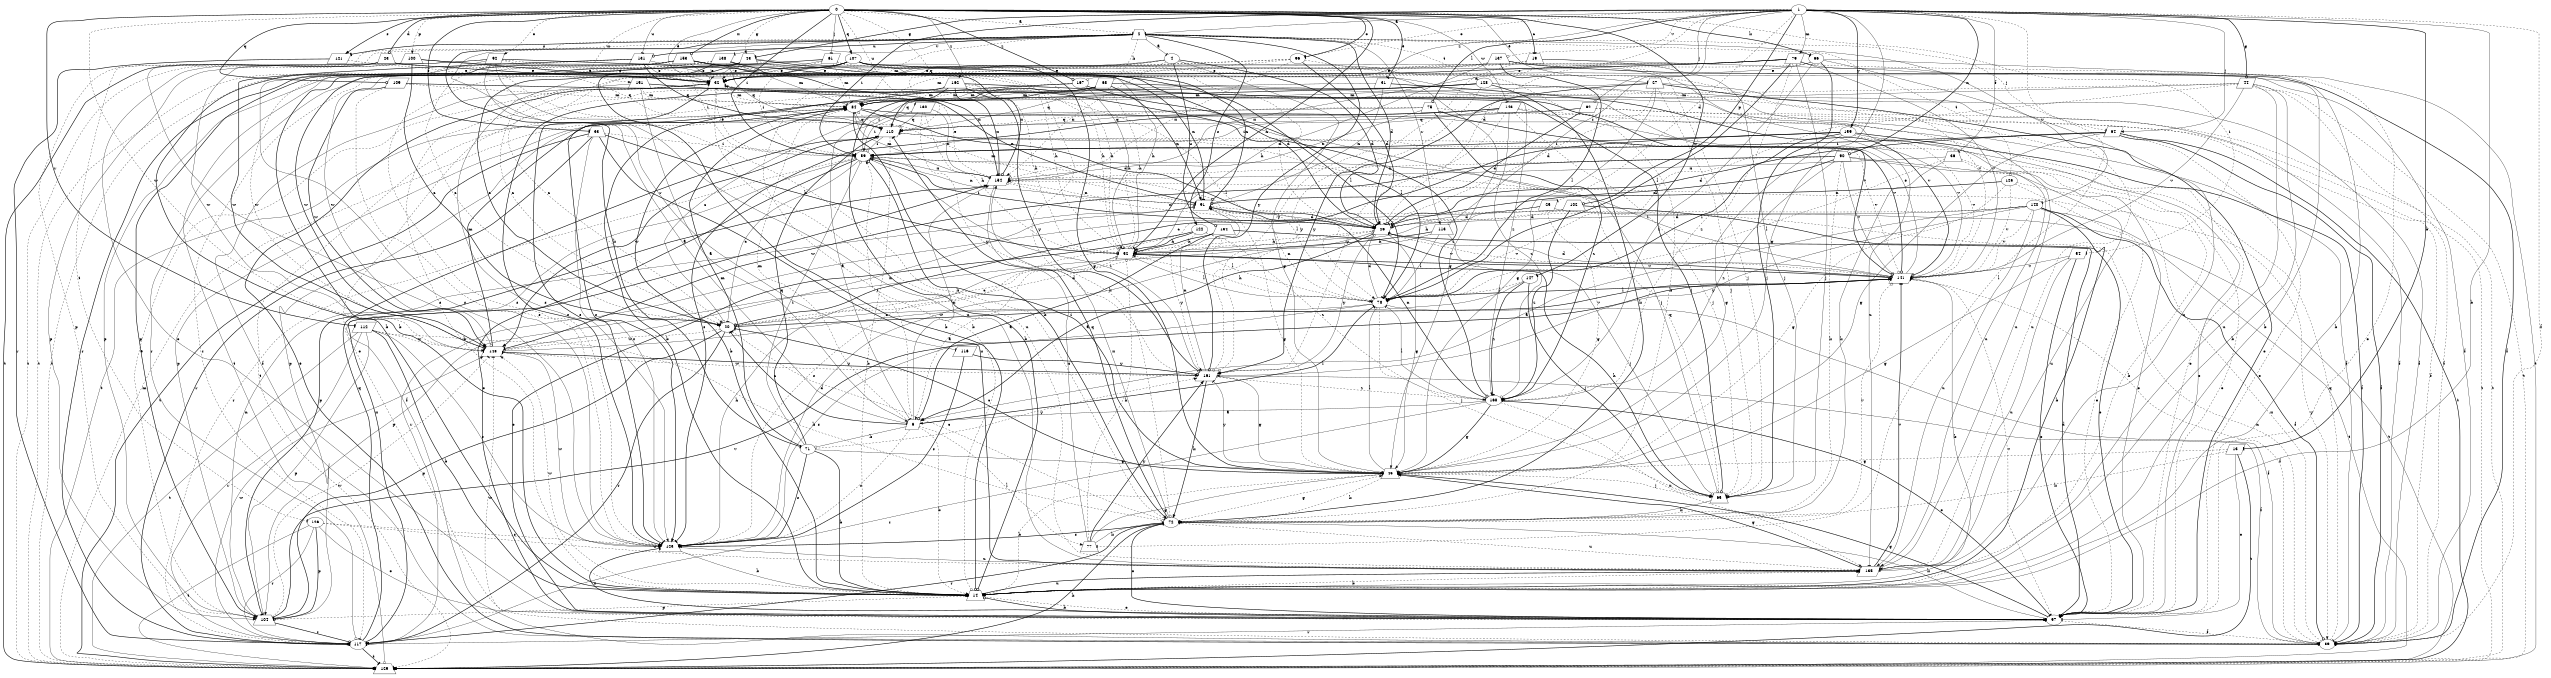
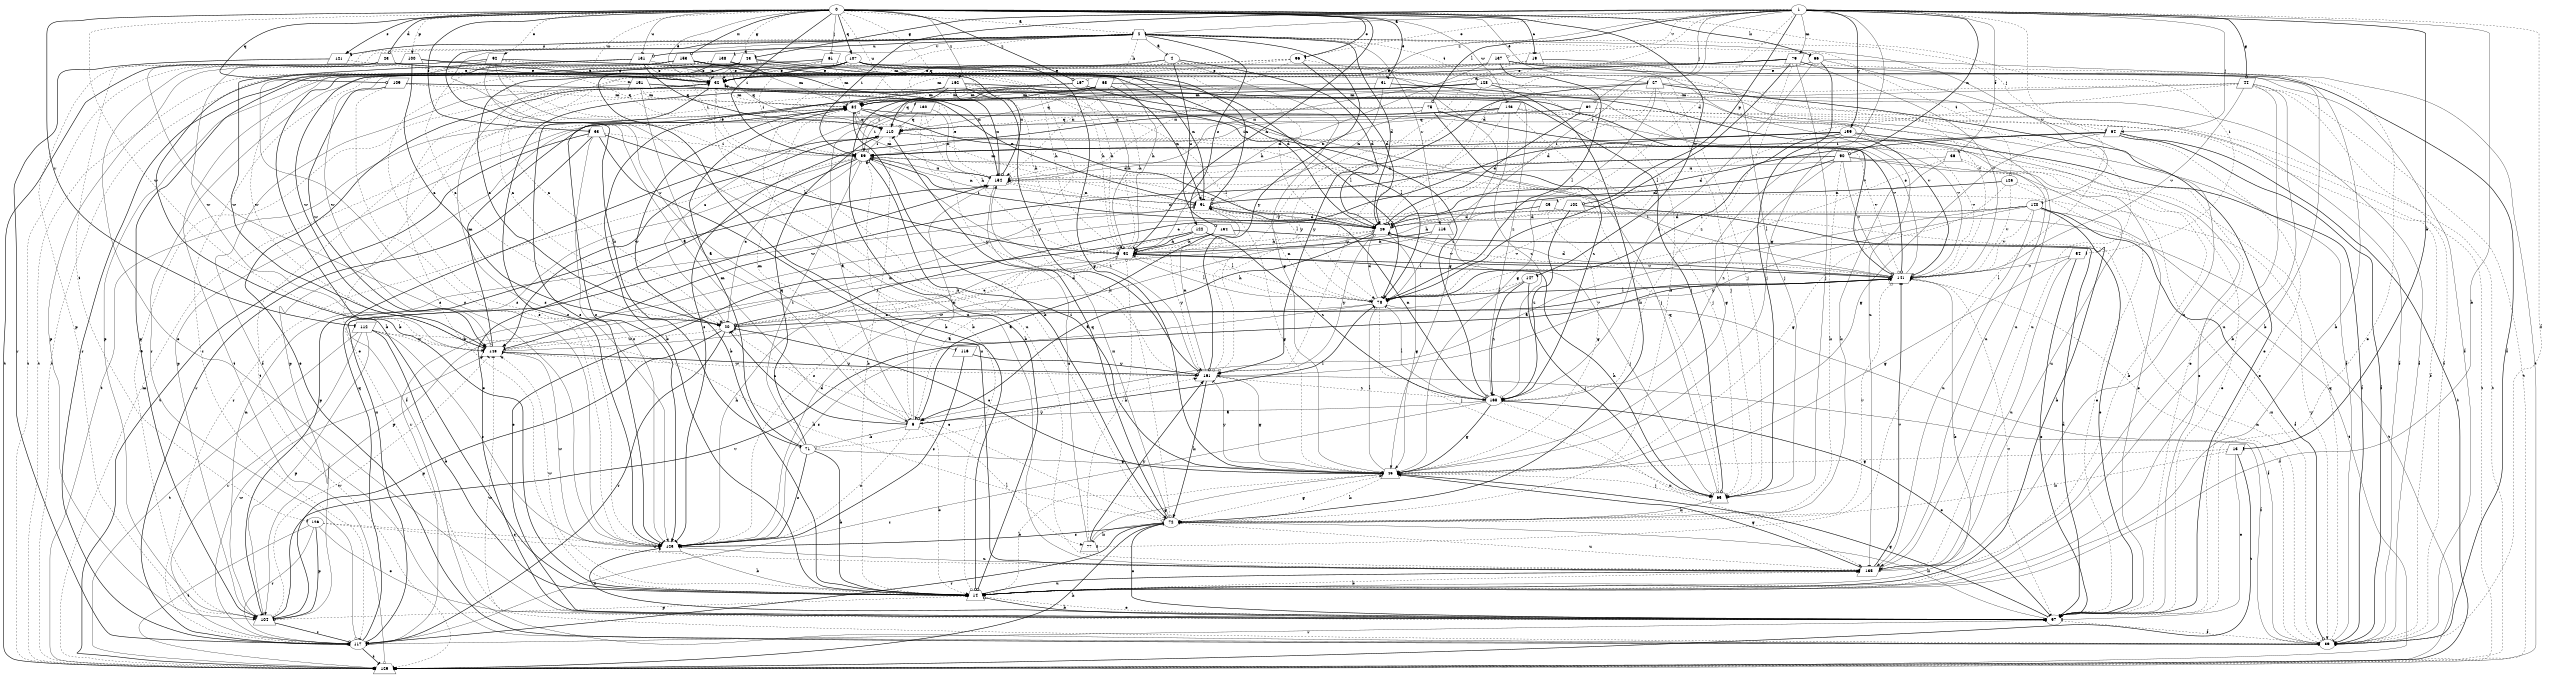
edge "122" -> "168": style dashed -> bold
edge "77" -> "72": reversed
